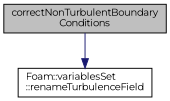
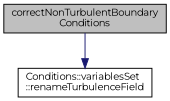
node "Foam::variablesSet ::renameTurbulenceField": label "Foam::variablesSet ::renameTurbulenceField" -> "Conditions::variablesSet ::renameTurbulenceField"
